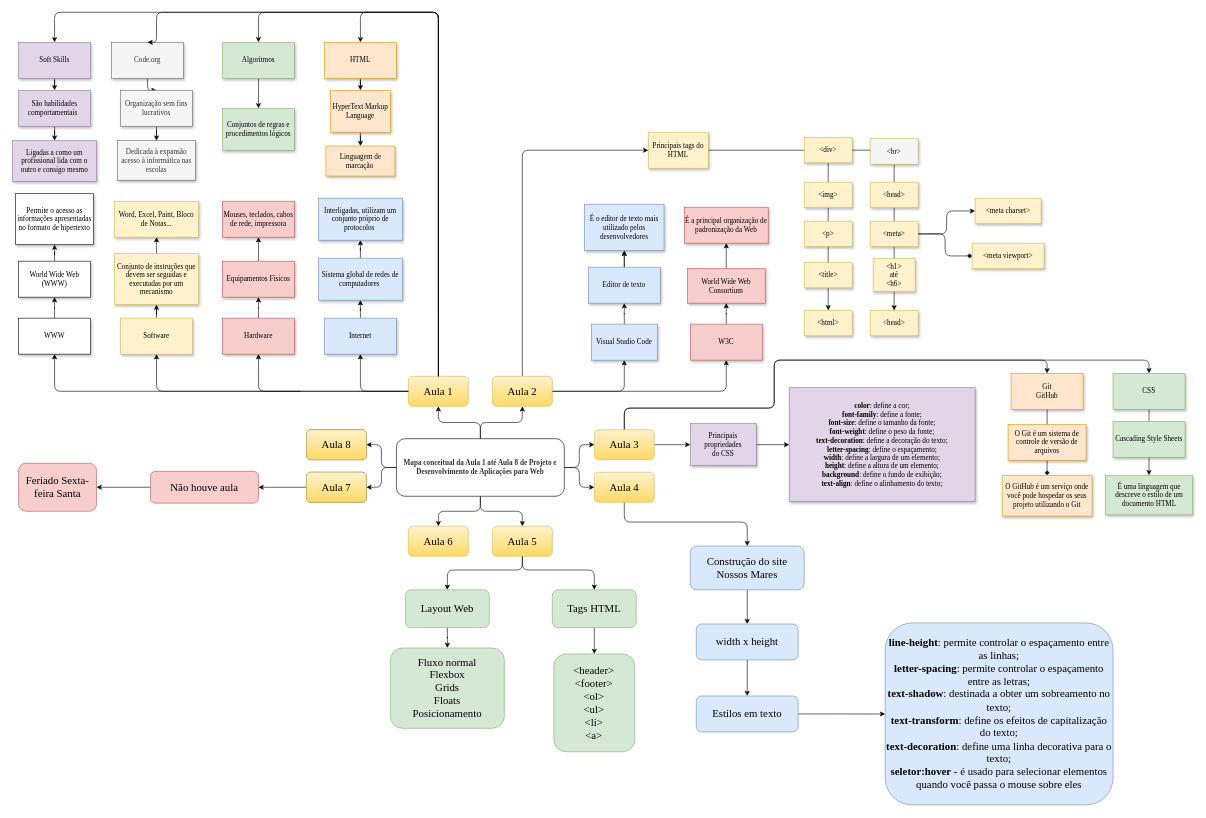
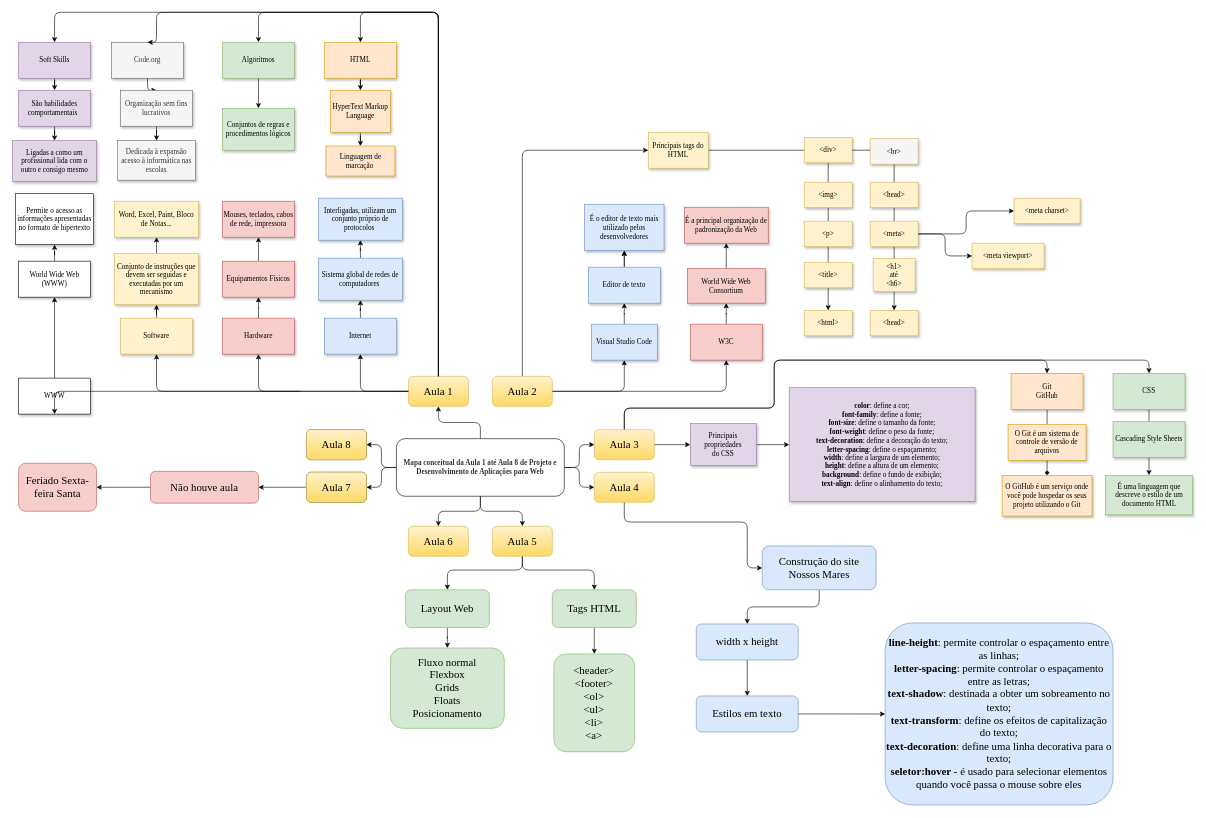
node "<meta charset>": moved (1008, 211) -> (1047, 211)
edge "<meta>" -> "<meta viewport>": arrowhead diamond -> classic
node "WWW": moved (54, 336) -> (54, 396)
edge "Mapa conceitual da Aula 1 até Aula 8 de Projeto e Desenvolvimento de Aplicações para Web" -> "Aula 2": removed
node "Construção do site Nossos Mares": moved (747, 568) -> (819, 568)
